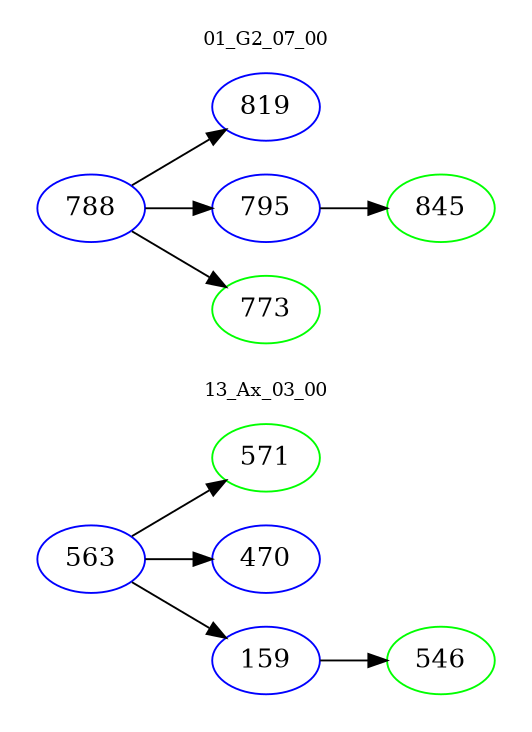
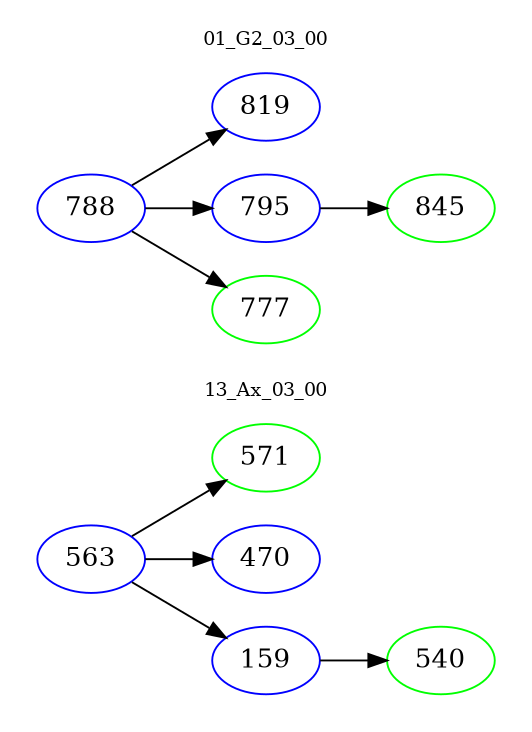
cluster "01_G2_07_00": label "01_G2_07_00" -> "01_G2_03_00"
node "773": label "773" -> "777"
node "546": label "546" -> "540"
